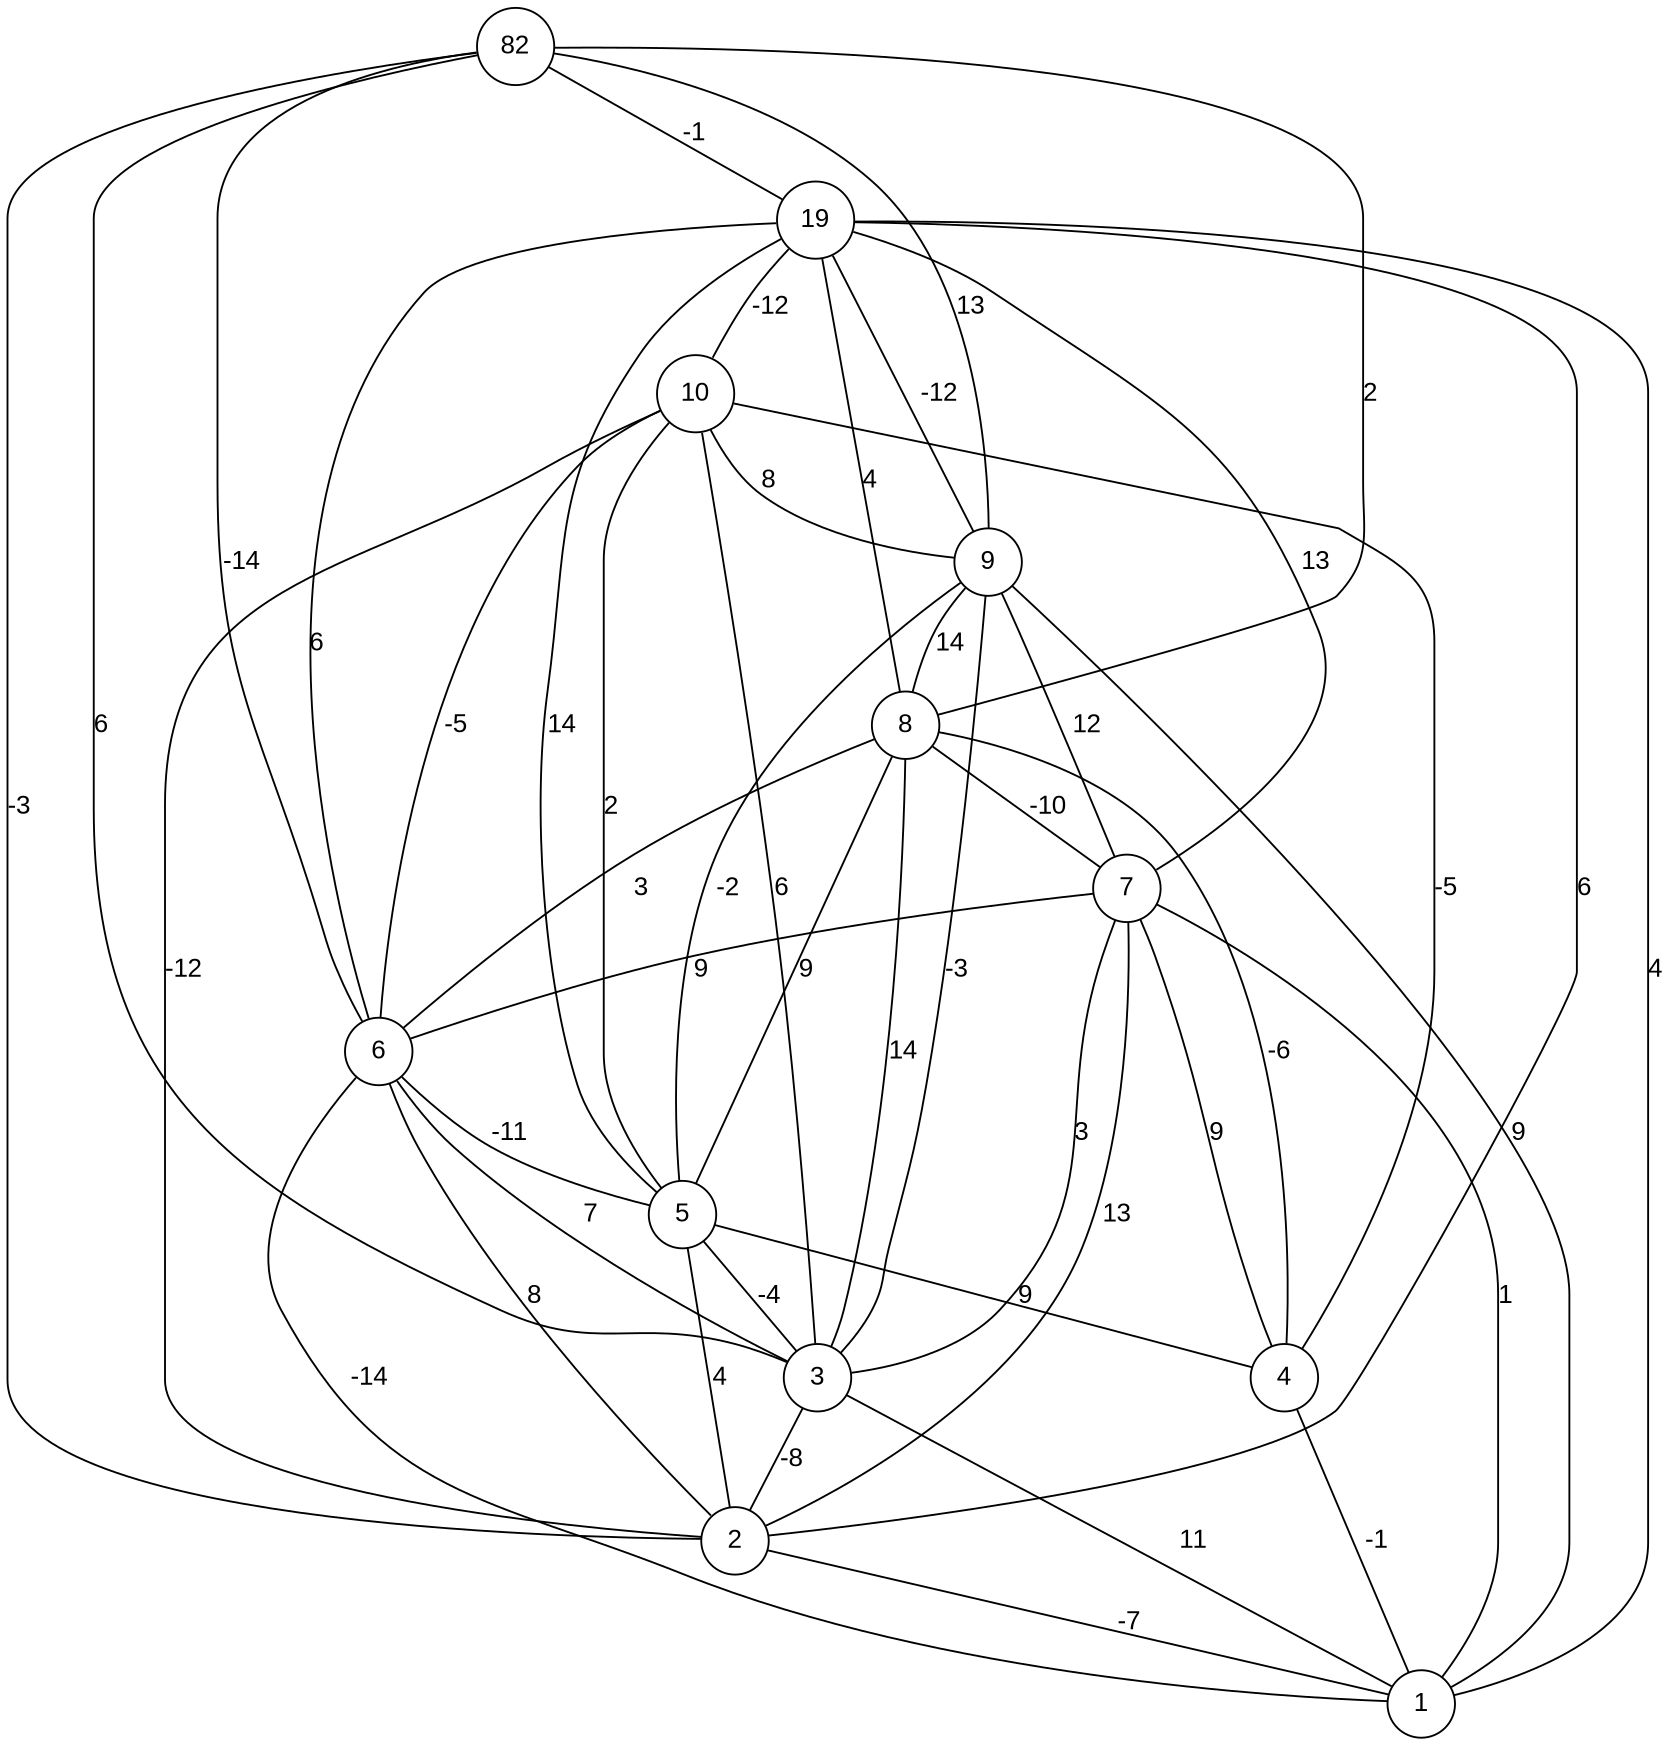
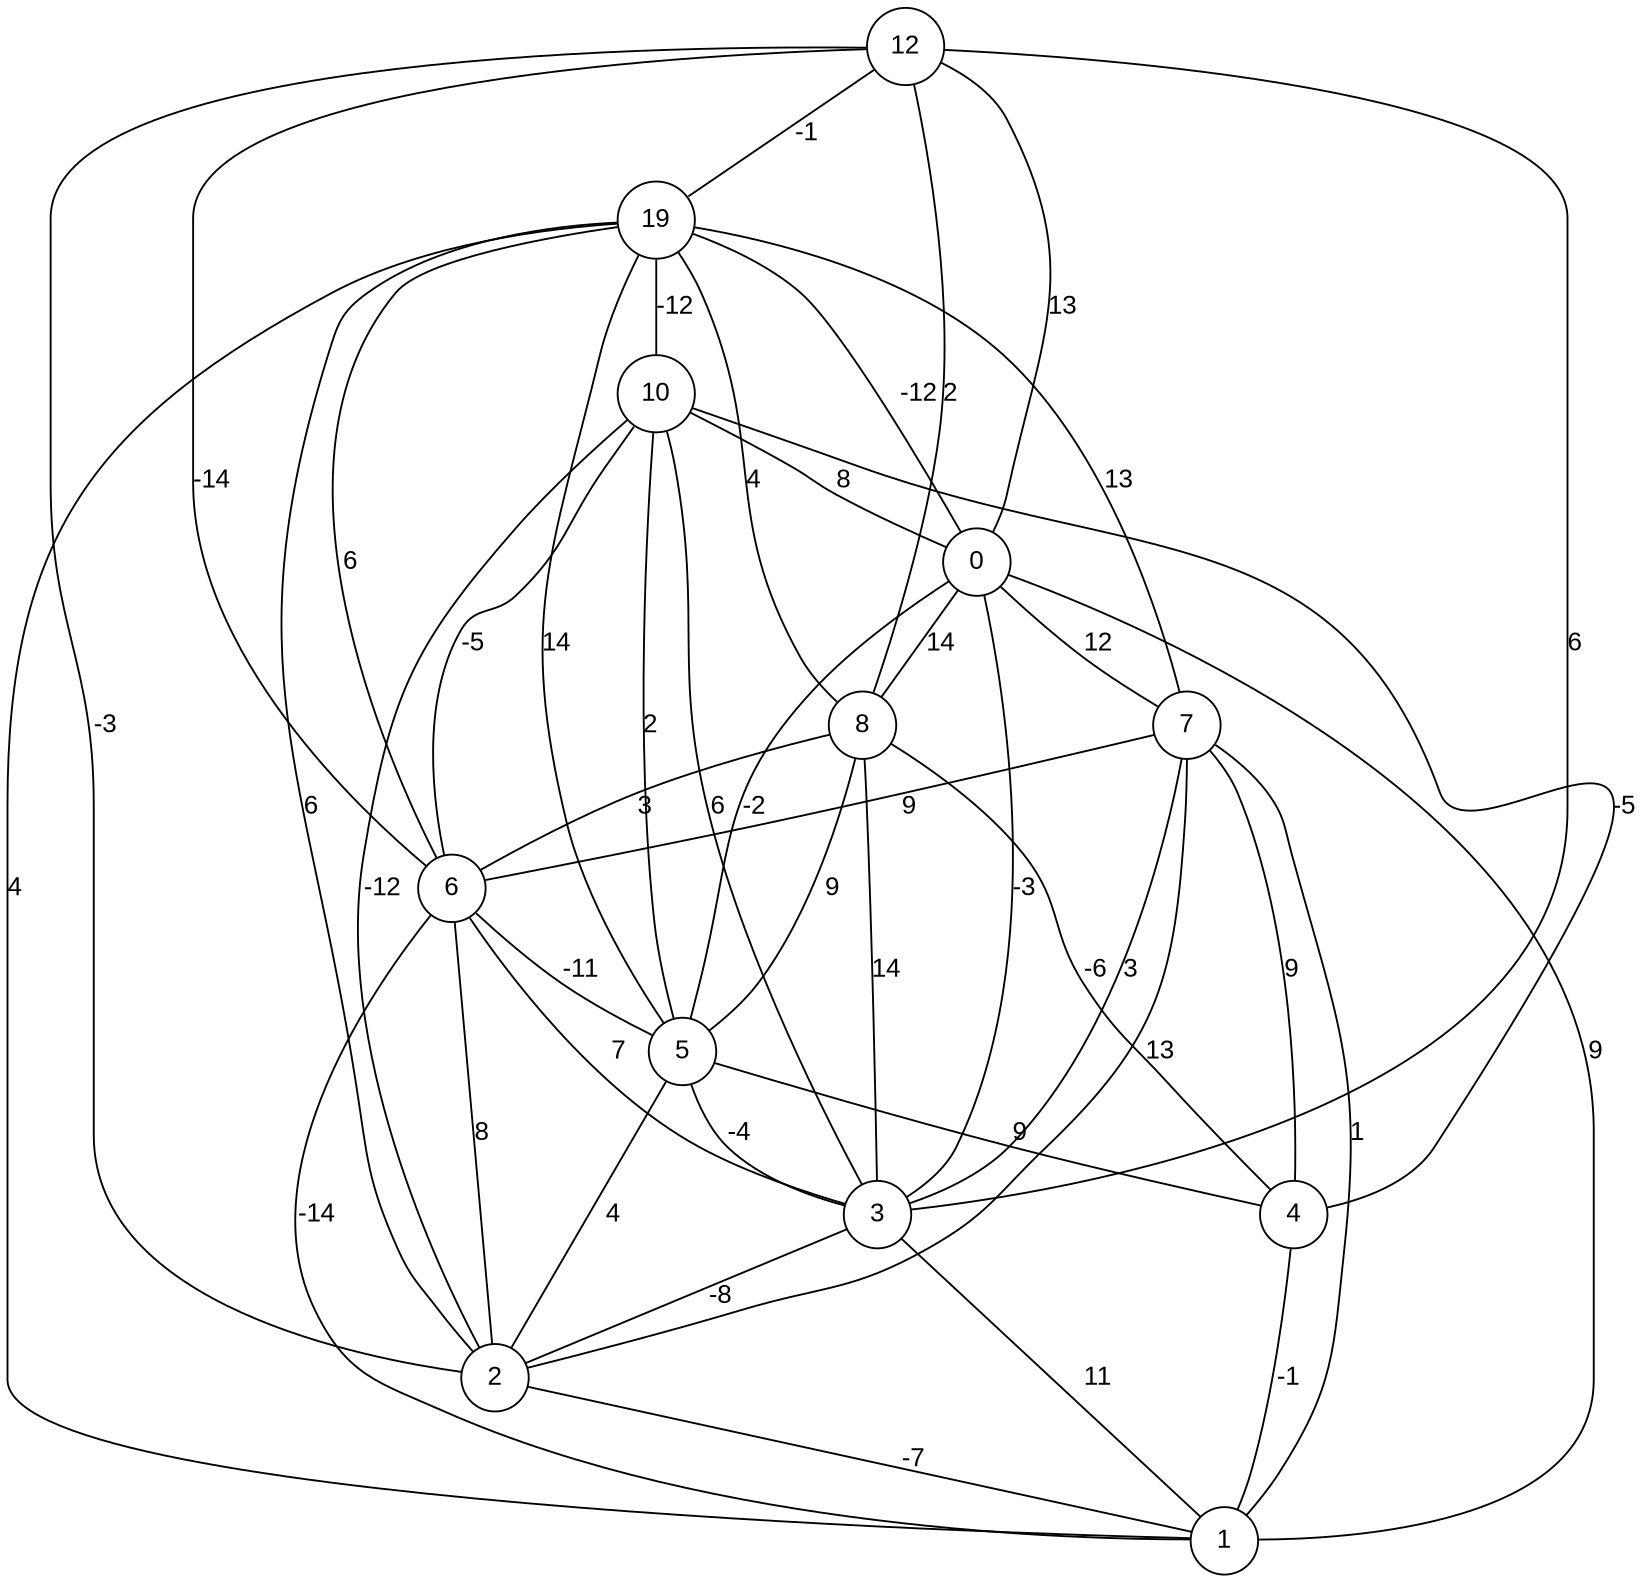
node "82": label "82" -> "12"
node "9": label "9" -> "0"
edge "8" -- "7": removed, label "-10"
